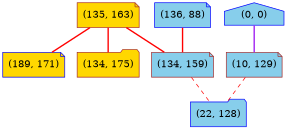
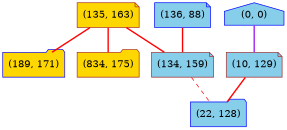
node "(189, 171)": shape note -> folder
node "(134, 175)": label "(134, 175)" -> "(834, 175)"
edge "(10, 129)" -- "(22, 128)": style dashed -> bold
